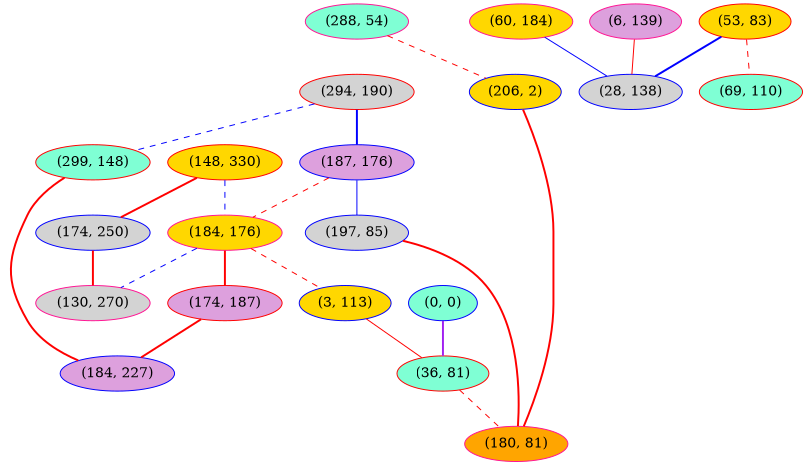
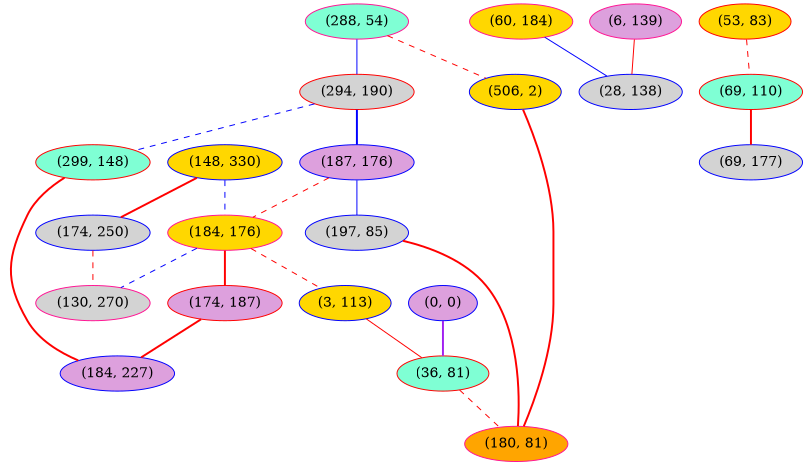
edge "(53, 83)" -- "(28, 138)": removed
edge "(288, 54)" -- "(294, 190)": added
node "(206, 2)": label "(206, 2)" -> "(506, 2)"
node "(148, 330)": color red -> blue
node "(69, 177)": added
edge "(174, 250)" -- "(130, 270)": style bold -> dashed
node "(0, 0)": fillcolor aquamarine -> plum
